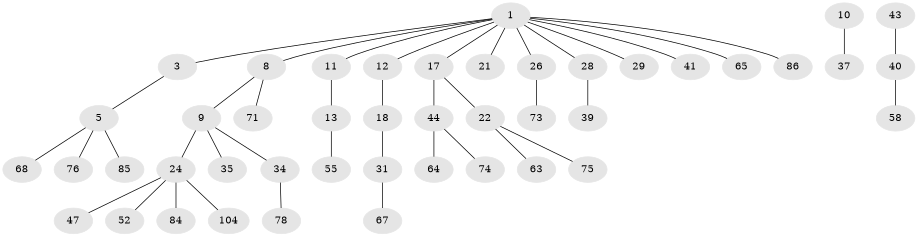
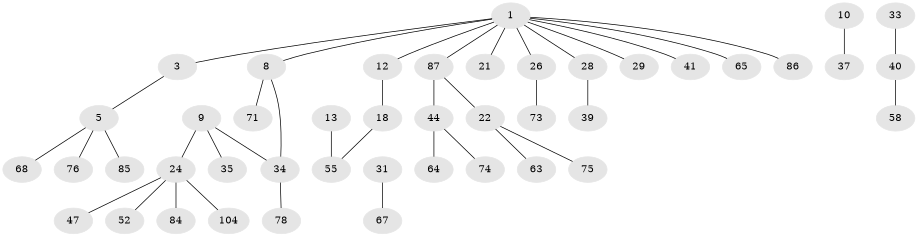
node "43": label "43" -> "33"
node "11": removed
node "17": label "17" -> "87"
edge "8" -- "9": now "8" -- "34"
edge "18" -- "31": now "18" -- "55"
